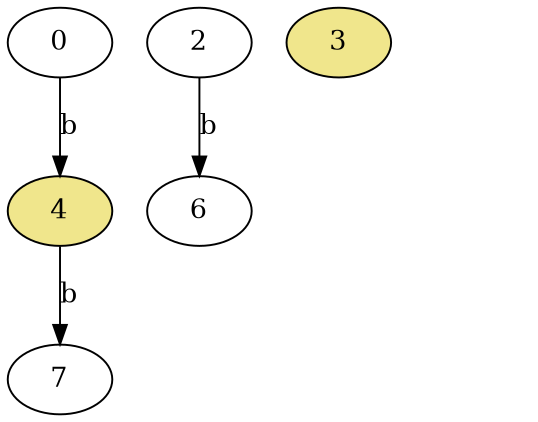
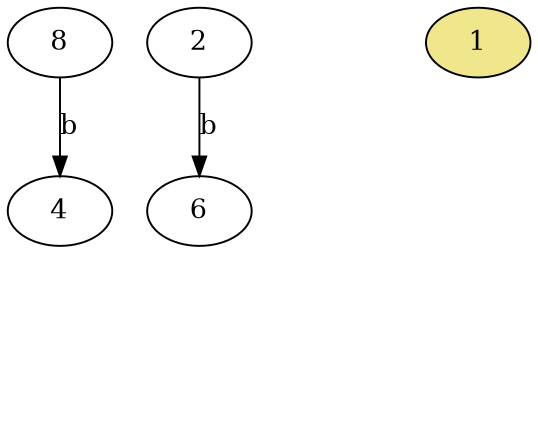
node "0": label "0" -> "8"
node "3": removed
node "1": added
node "4": fillcolor khaki -> white
node "7": removed
